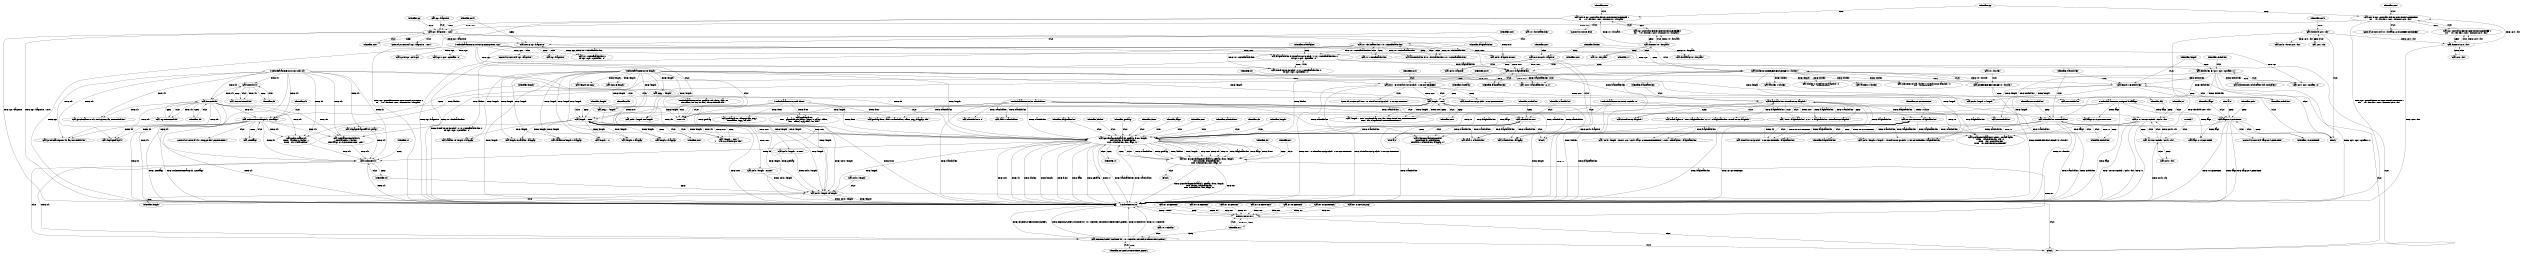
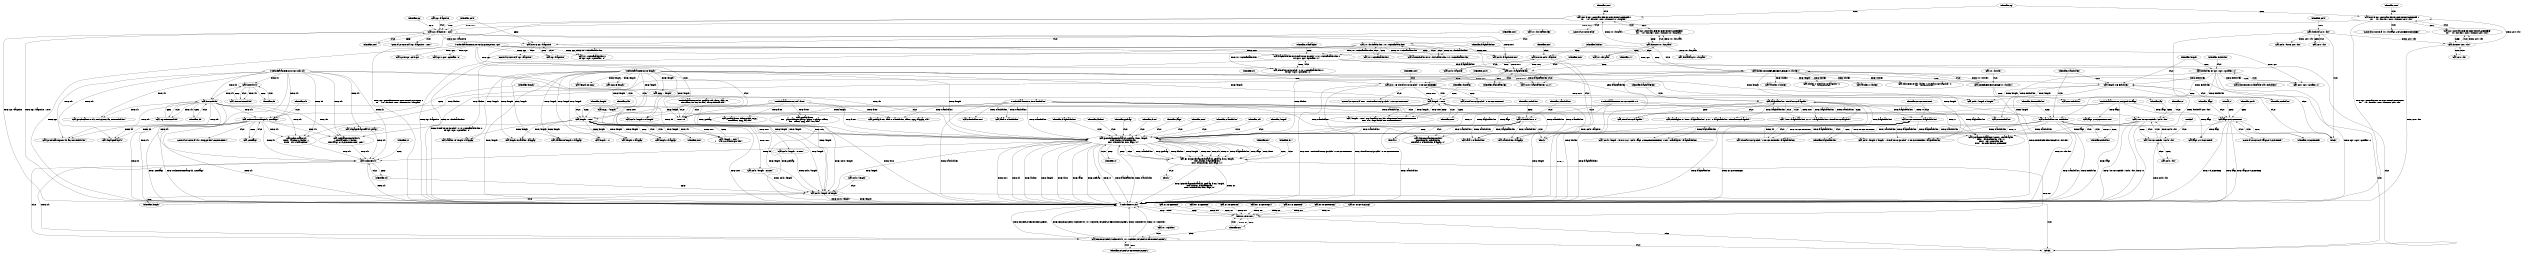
edge "(Call,mtu - fragheaderlen)" -> "(Call,fragheaderlen - sizeof(struct frag_hdr))": label "DDG: fragheaderlen" -> "CFG: fragheaderlen"
node "(Identifier,err_exthdrlen)": label "(Identifier,err_exthdrlen)" -> "(Identifier,dst_exthdrlen)"
node "(MethodParameterIn,unsigned buff flags)": label "(MethodParameterIn,unsigned buff flags)" -> "(MethodParameterIn,unsigned int flags)"
